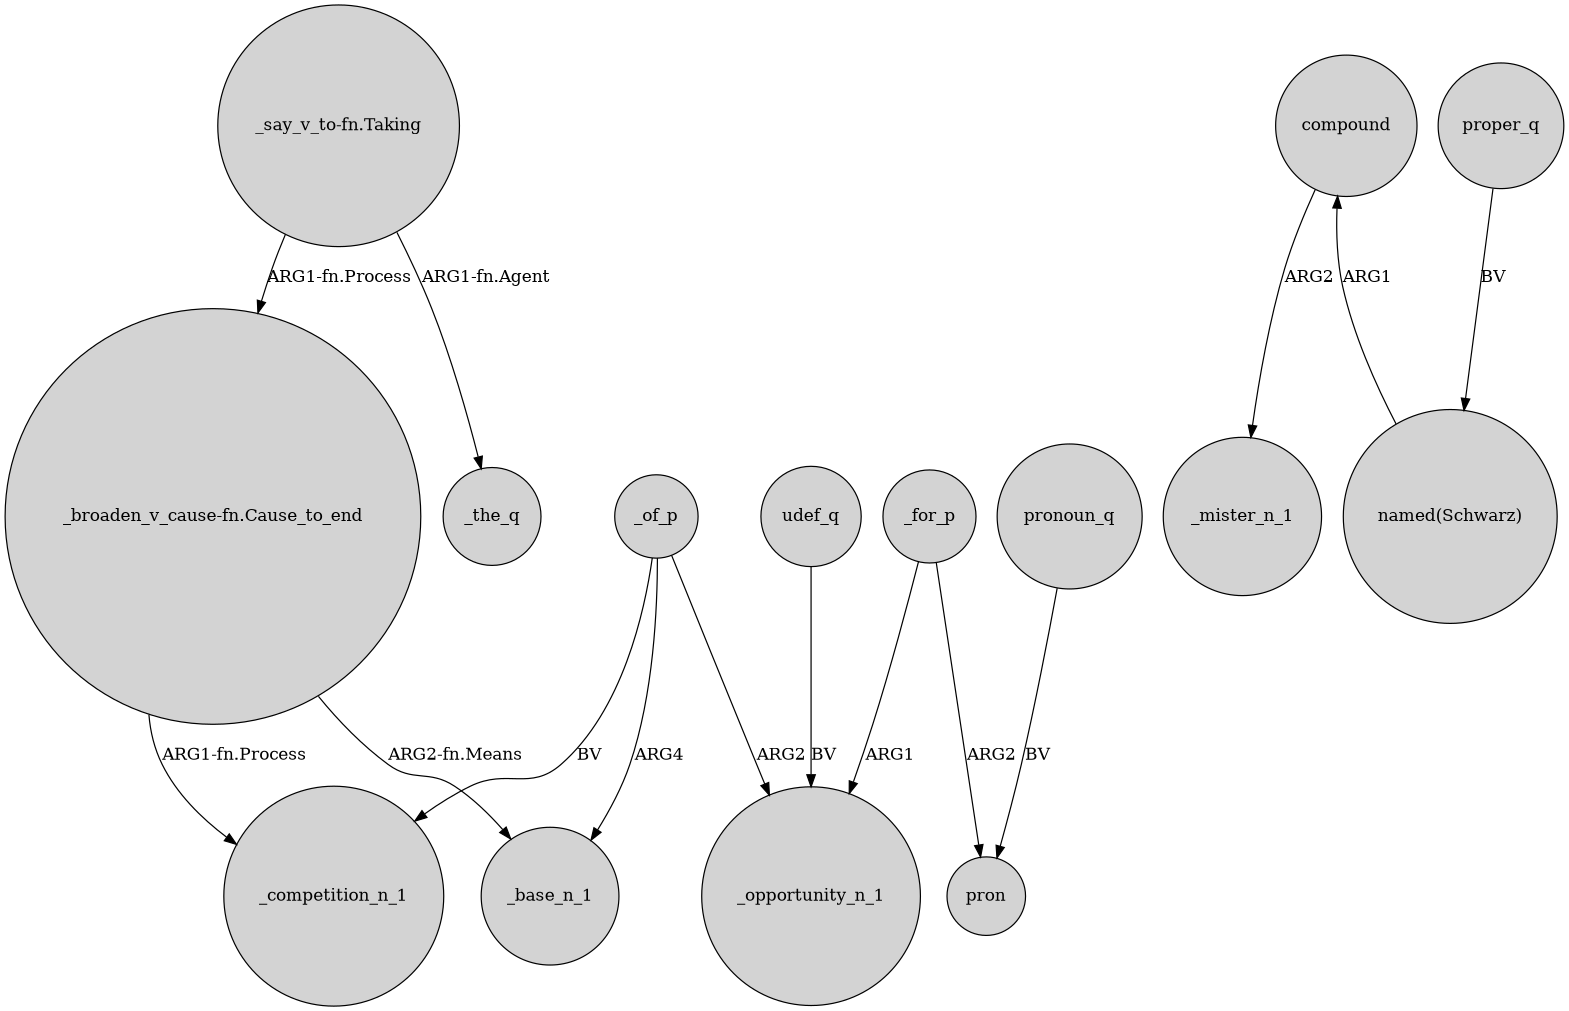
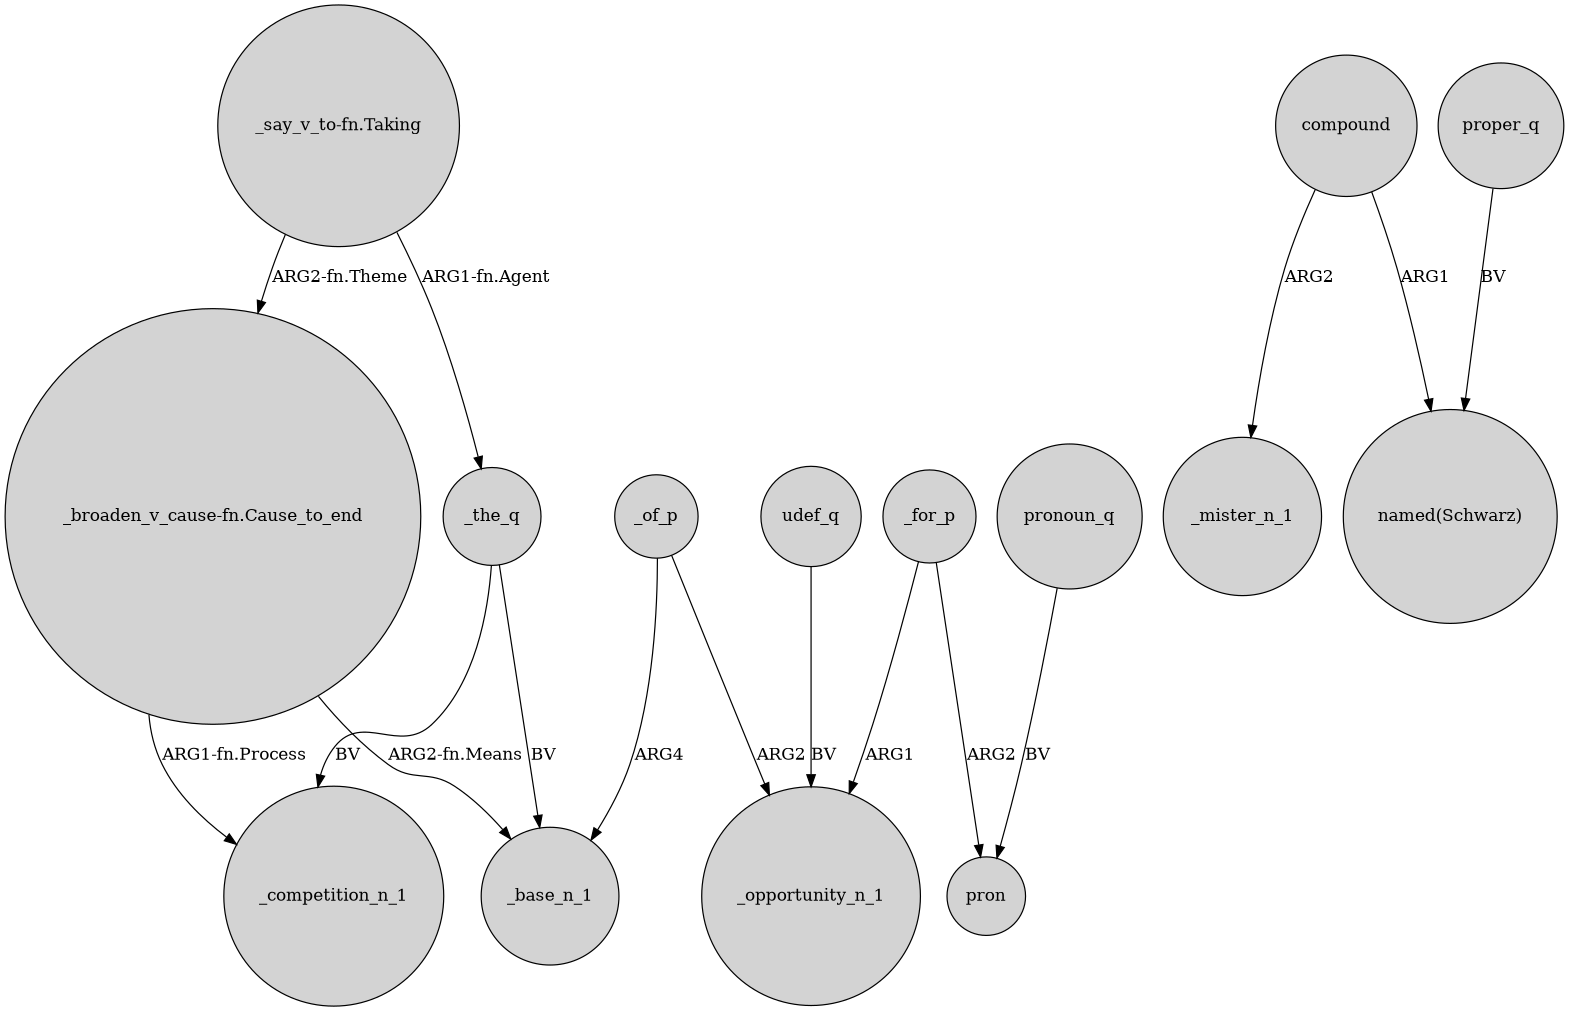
edge "_say_v_to-fn.Taking" -> "_broaden_v_cause-fn.Cause_to_end": label "ARG1-fn.Process" -> "ARG2-fn.Theme"
edge "named(Schwarz)" -> "compound": reversed
edge "_the_q" -> "_base_n_1": added, label "BV"
edge "_of_p" -> "_competition_n_1": now "_the_q" -> "_competition_n_1"
